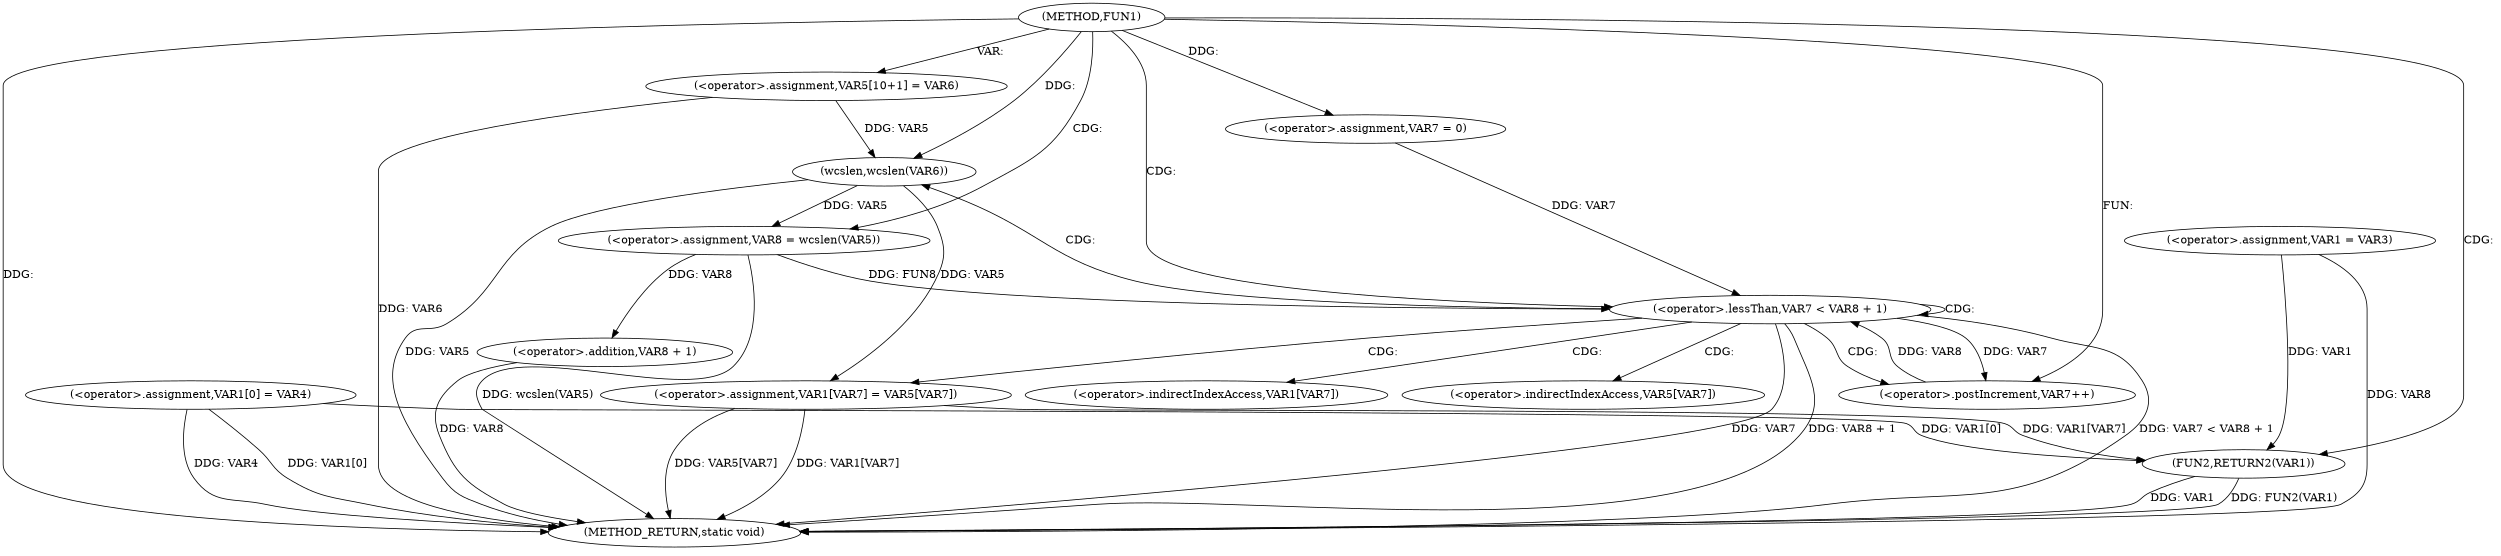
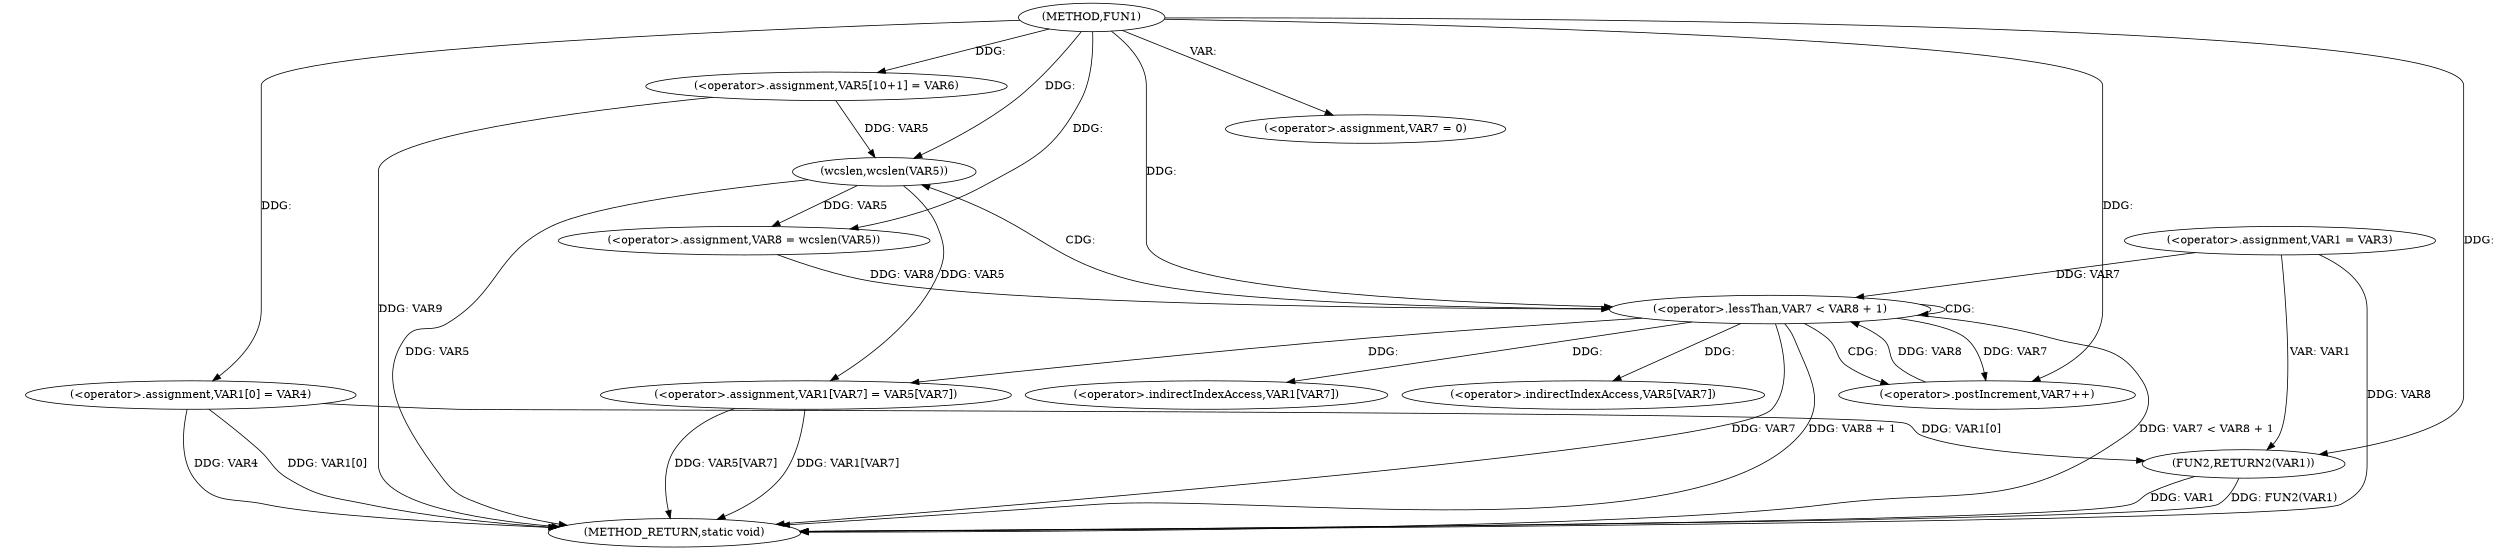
edge "(METHOD,FUN1)" -> "(<operator>.assignment,VAR5[10+1] = VAR6)": label "VAR: " -> "DDG: "
edge "(METHOD,FUN1)" -> "(<operator>.assignment,VAR7 = 0)": label "DDG: " -> "VAR: "
edge "(METHOD,FUN1)" -> "(METHOD_RETURN,static void)": now "(METHOD,FUN1)" -> "(<operator>.assignment,VAR1[0] = VAR4)"
edge "(METHOD,FUN1)" -> "(<operator>.assignment,VAR8 = wcslen(VAR5))": label "CDG: " -> "DDG: "
node "(wcslen,wcslen(VAR6))": label "(wcslen,wcslen(VAR6))" -> "(wcslen,wcslen(VAR5))"
edge "(METHOD,FUN1)" -> "(<operator>.lessThan,VAR7 < VAR8 + 1)": label "CDG: " -> "DDG: "
edge "(METHOD,FUN1)" -> "(<operator>.postIncrement,VAR7++)": label "FUN: " -> "DDG: "
edge "(<operator>.assignment,VAR7 = 0)" -> "(<operator>.lessThan,VAR7 < VAR8 + 1)": now "(<operator>.assignment,VAR1 = VAR3)" -> "(<operator>.lessThan,VAR7 < VAR8 + 1)"
edge "(METHOD,FUN1)" -> "(FUN2,RETURN2(VAR1))": label "CDG: " -> "DDG: "
edge "(<operator>.assignment,VAR8 = wcslen(VAR5))" -> "(<operator>.lessThan,VAR7 < VAR8 + 1)": label "DDG: FUN8" -> "DDG: VAR8"
edge "(<operator>.assignment,VAR5[10+1] = VAR6)" -> "(METHOD_RETURN,static void)": label "DDG: VAR6" -> "DDG: VAR9"
node "(<operator>.addition,VAR8 + 1)": removed
edge "(<operator>.lessThan,VAR7 < VAR8 + 1)" -> "(<operator>.assignment,VAR1[VAR7] = VAR5[VAR7])": label "CDG: " -> "DDG: "
edge "(<operator>.lessThan,VAR7 < VAR8 + 1)" -> "(<operator>.indirectIndexAccess,VAR1[VAR7])": label "CDG: " -> "DDG: "
edge "(<operator>.lessThan,VAR7 < VAR8 + 1)" -> "(<operator>.indirectIndexAccess,VAR5[VAR7])": label "CDG: " -> "DDG: "
edge "(<operator>.assignment,VAR1 = VAR3)" -> "(FUN2,RETURN2(VAR1))": label "DDG: VAR1" -> "VAR: VAR1"
edge "(<operator>.assignment,VAR8 = wcslen(VAR5))" -> "(METHOD_RETURN,static void)": removed, label "DDG: wcslen(VAR5)"
edge "(<operator>.assignment,VAR1[VAR7] = VAR5[VAR7])" -> "(FUN2,RETURN2(VAR1))": removed, label "DDG: VAR1[VAR7]"
